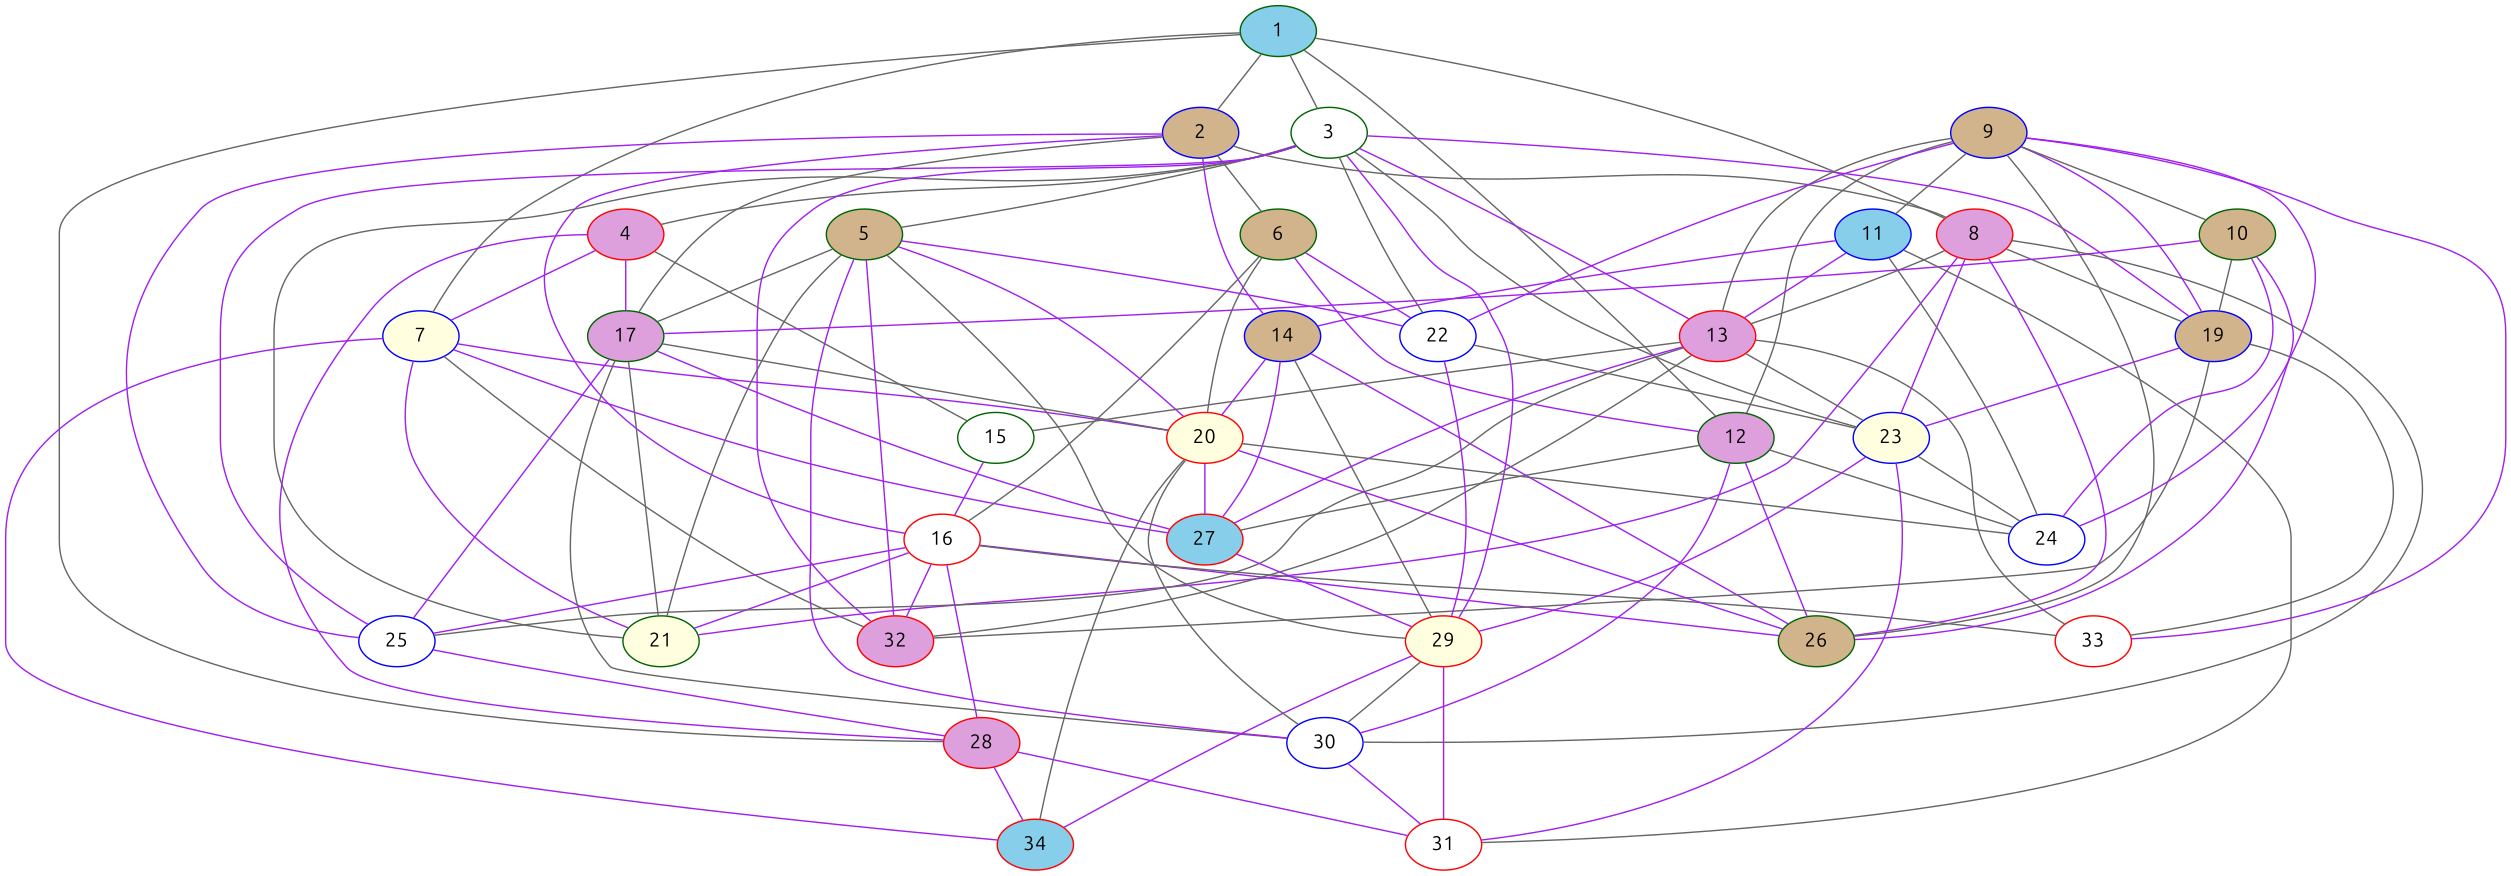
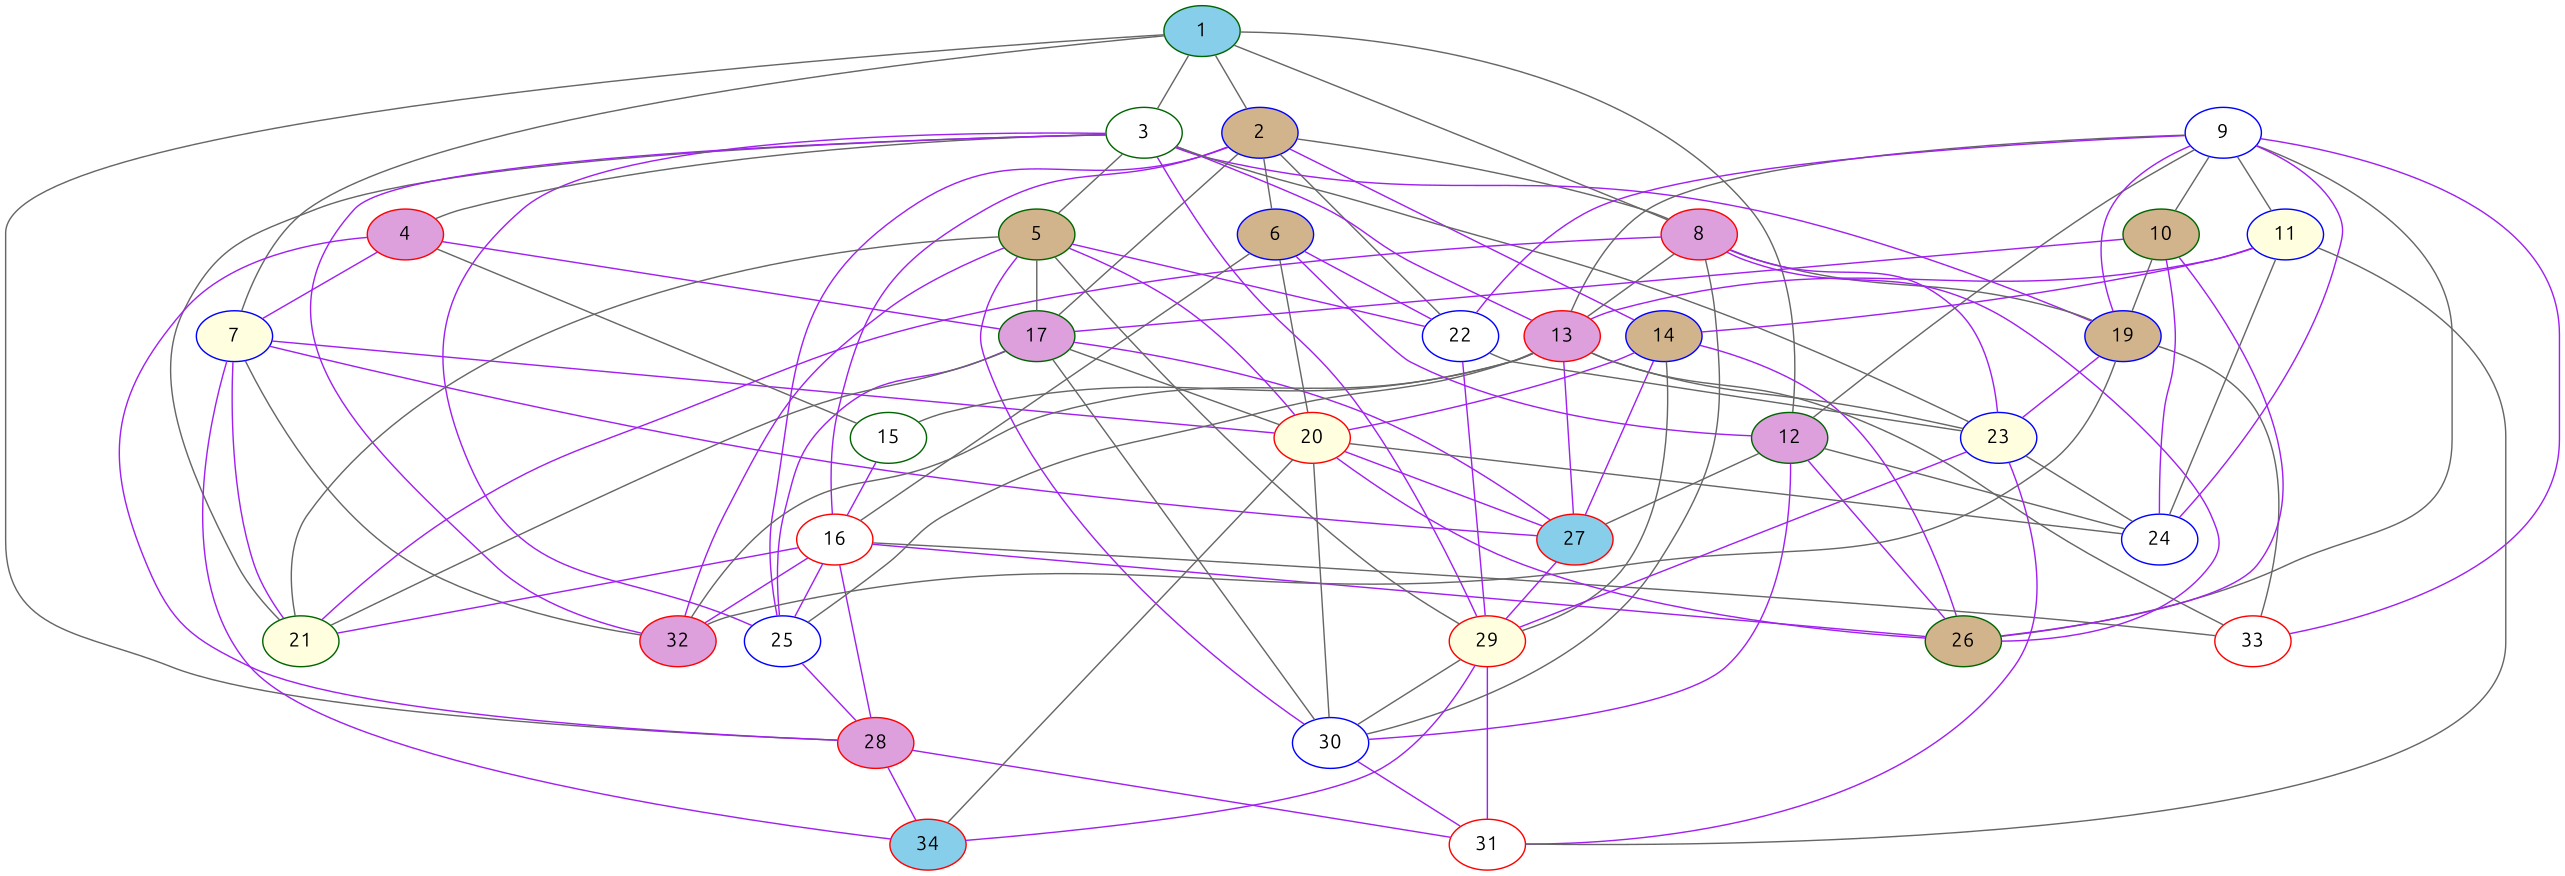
node "9": fillcolor tan -> white
node "6": color darkgreen -> blue
node "11": fillcolor skyblue -> lightyellow
edge "3" -- "22": now "2" -- "22"
